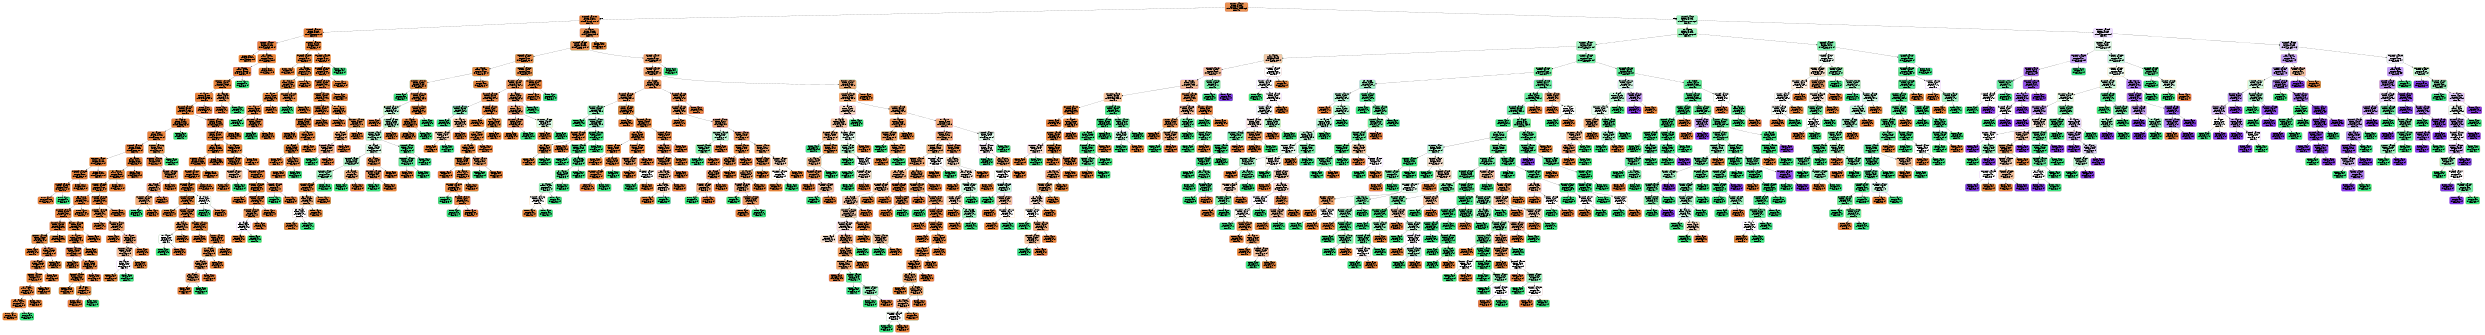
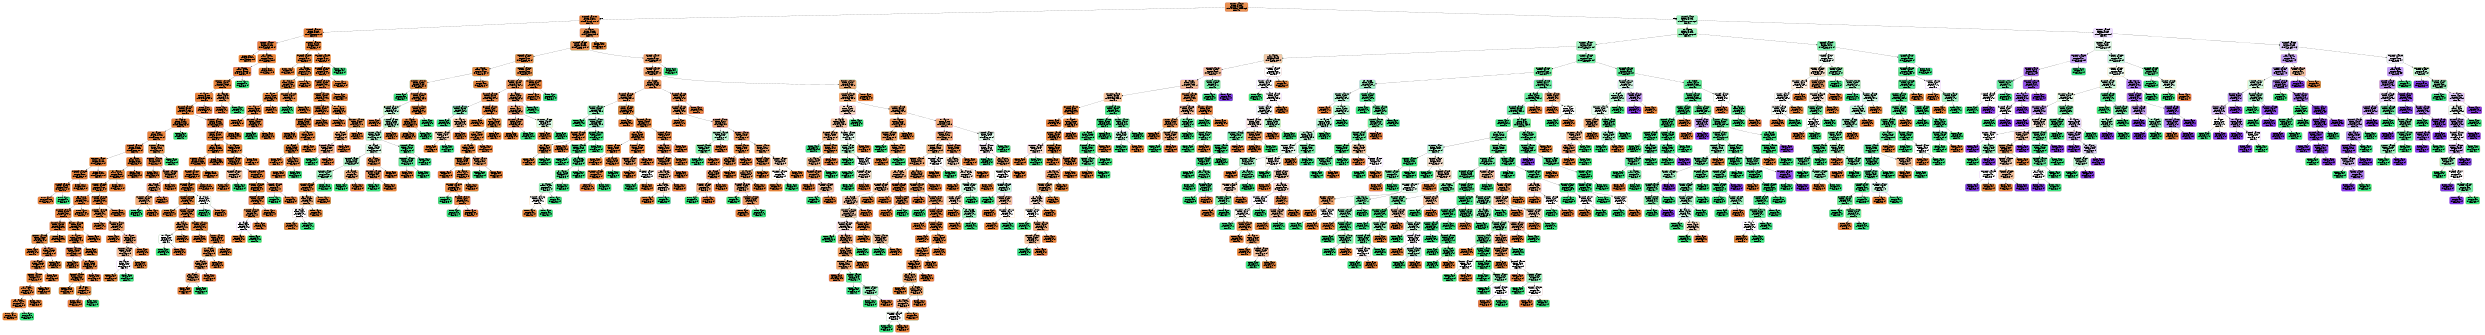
node "entropy = 0.0 samples = 7 value = [13, 0, 0] class = 0": fillcolor #39e581ef -> #e58139ff
node "entropy = 0.0 samples = 17 value = [28, 0, 0] class = 0": added
node "entropy = 0.0 samples = 14 value = [25, 0, 0] class = 0": added
node "entropy = 0.0 samples = 16 value = [22, 0, 0] class = 0": added
node "entropy = 0.0 samples = 31 value = [54, 0, 0] class = 0": removed
node "entropy = 0.0 samples = 7 value = [0, 16, 0] class = 1": fillcolor #e5813933 -> #39e581ff
